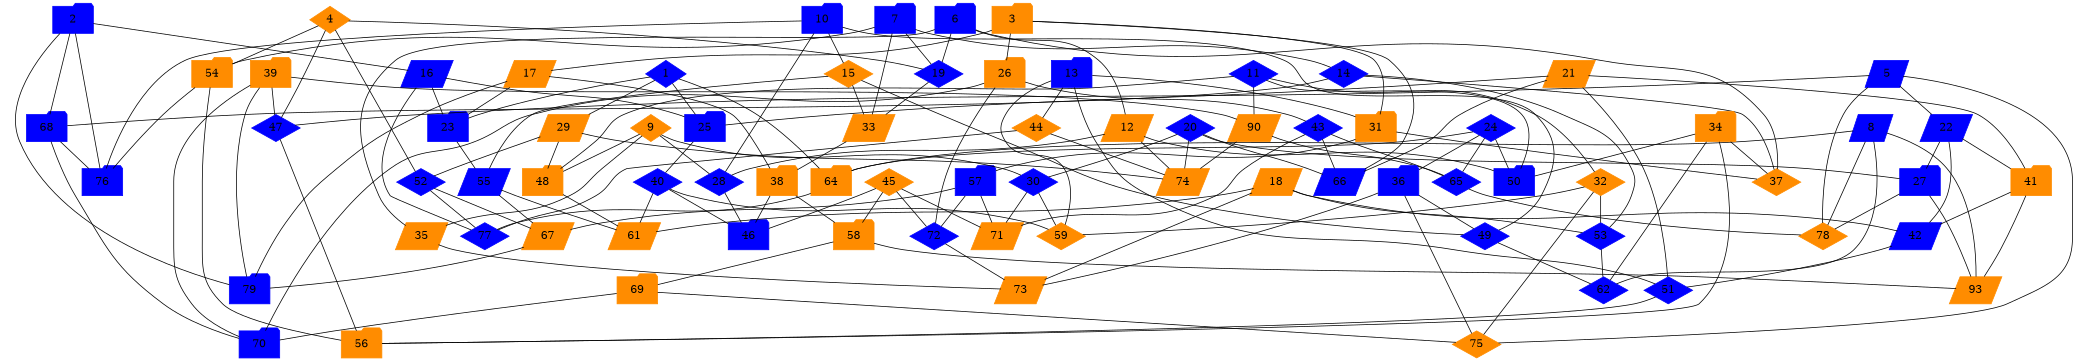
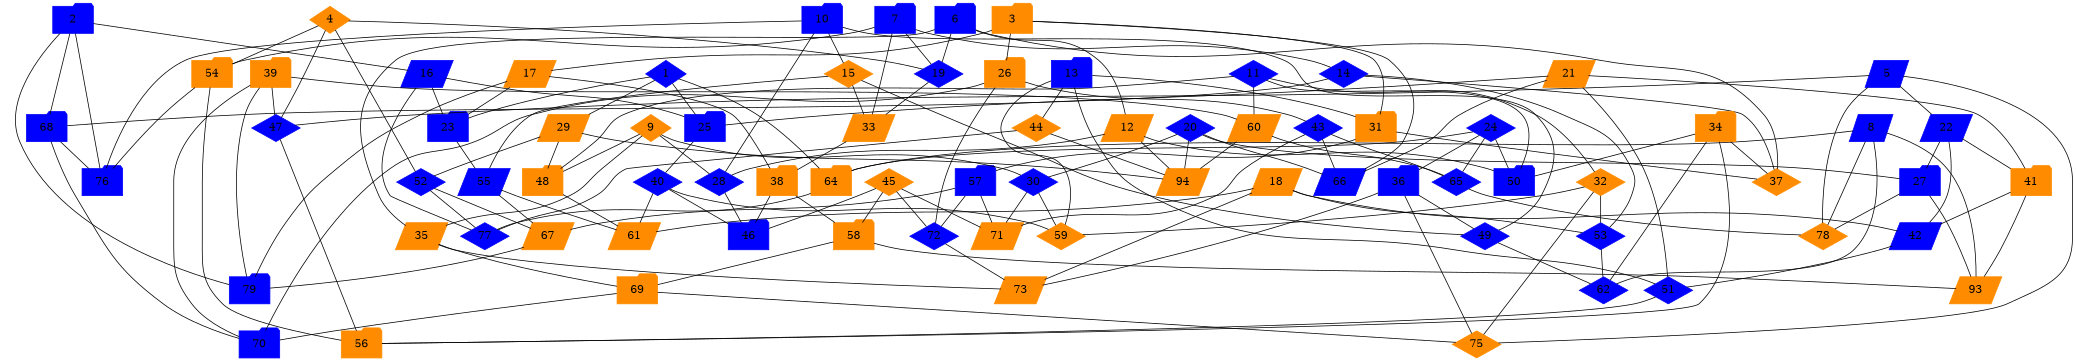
node "90": label "90" -> "60"
node "74": label "74" -> "94"
edge "35" -- "69": added
